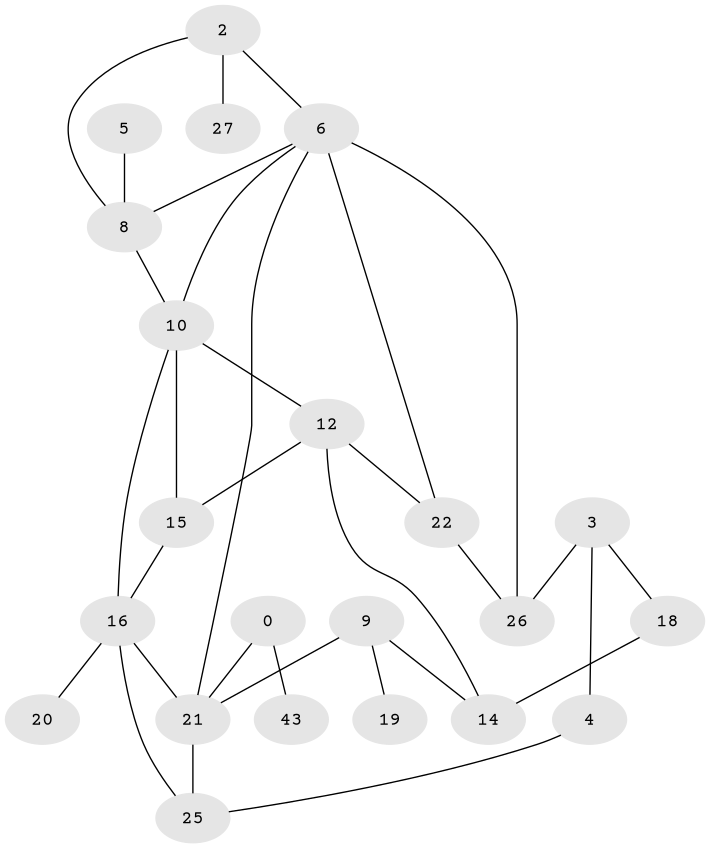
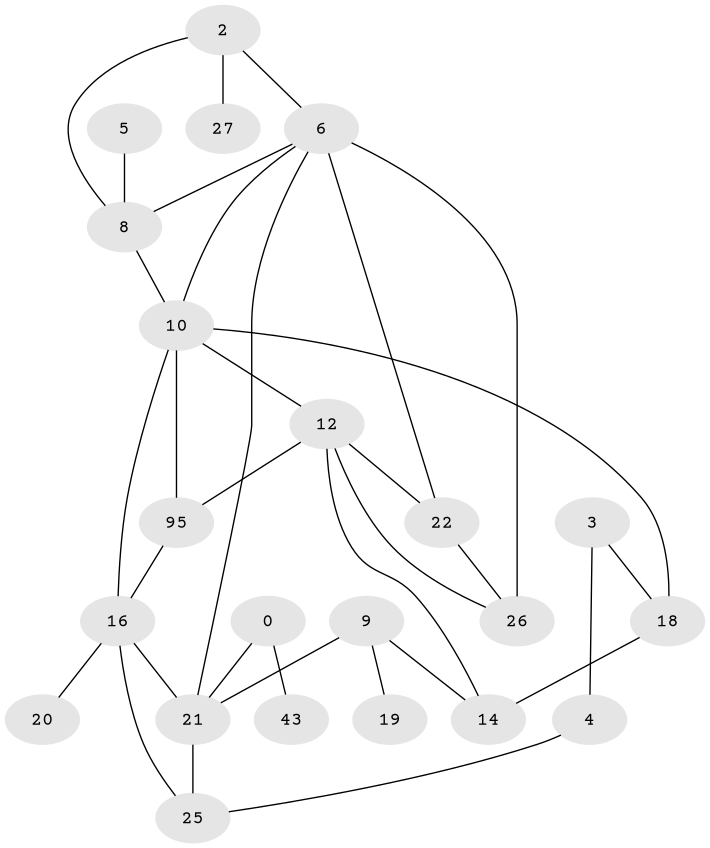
edge "10" -- "18": added
node "15": label "15" -> "95"
edge "3" -- "26": now "12" -- "26"
